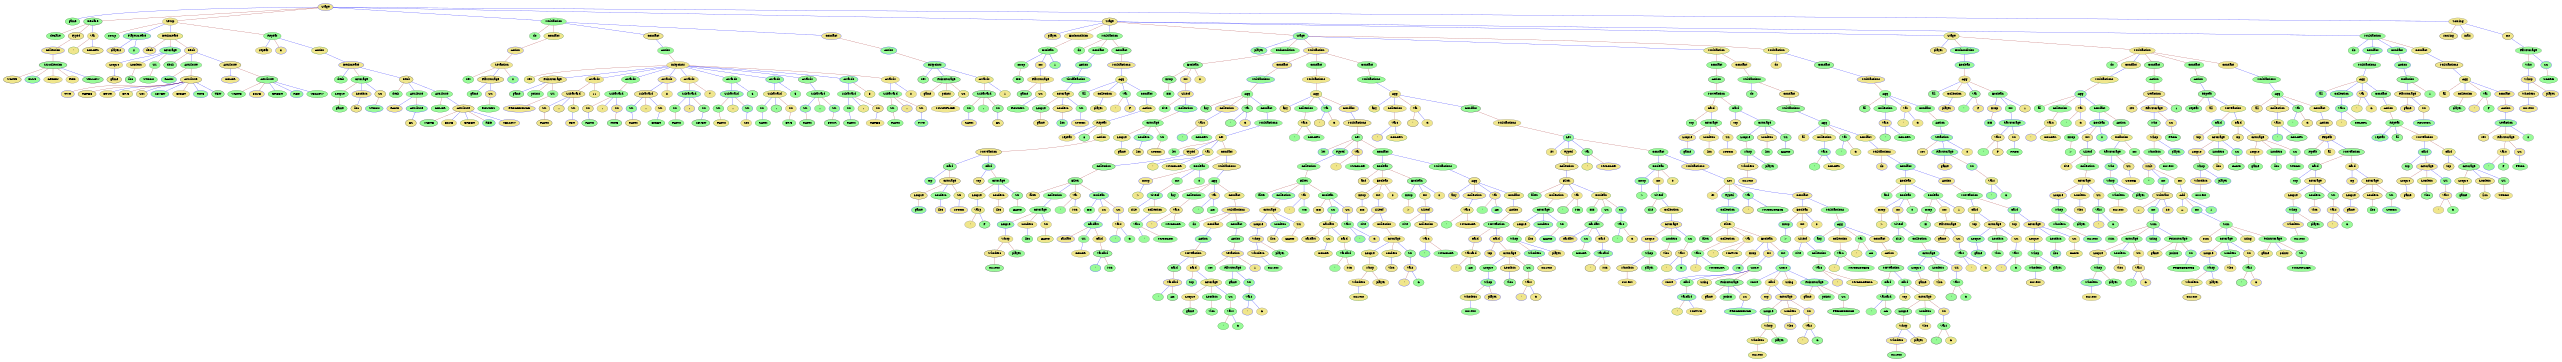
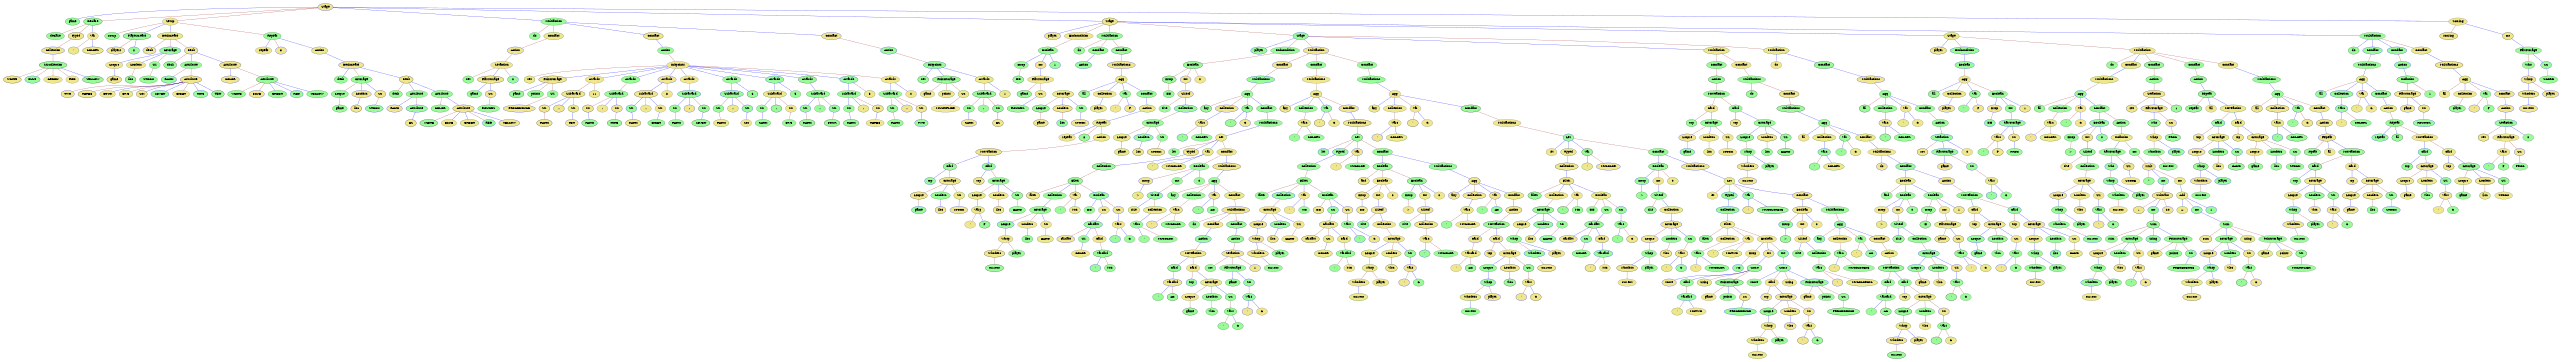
node "Playercreate": color blue -> black
node "max": removed
edge "Playercreate" -- "players": color blue -> brown
node "Shuffleaction": removed
node "7": removed
edge "Subtract" -- "20": color blue -> brown
